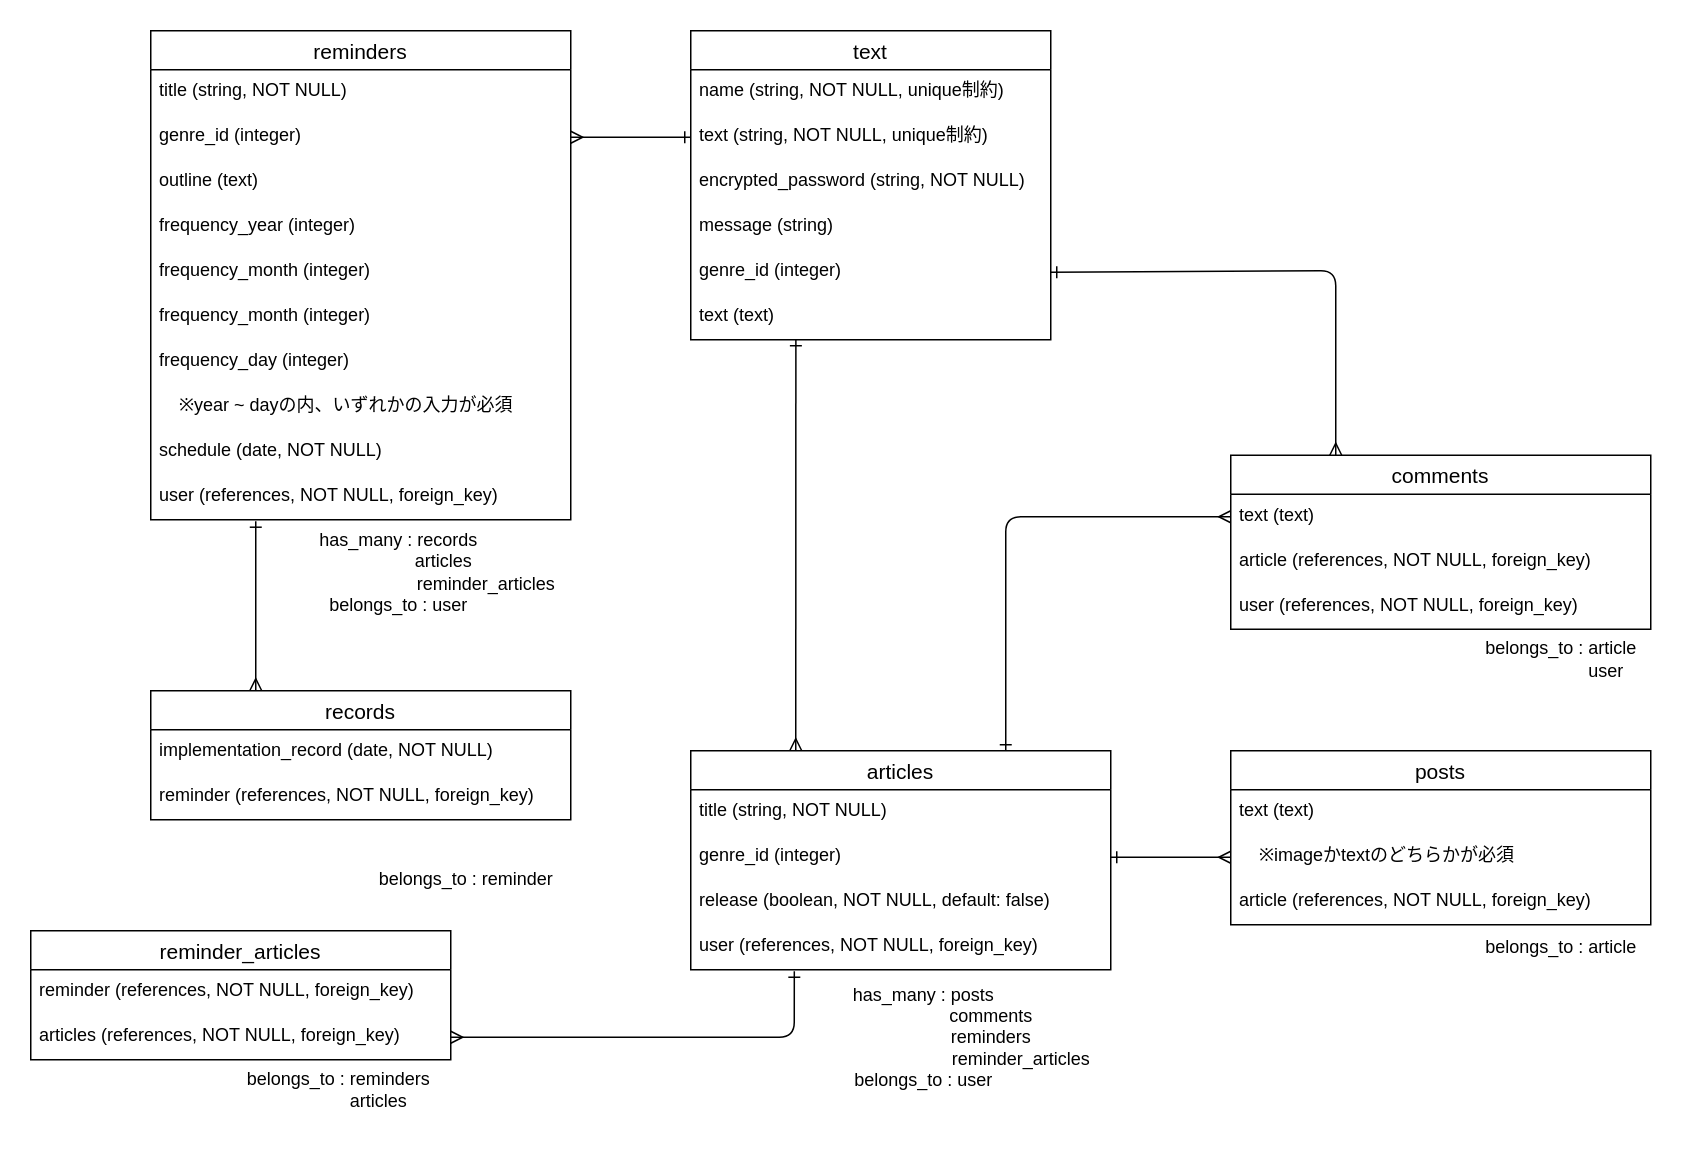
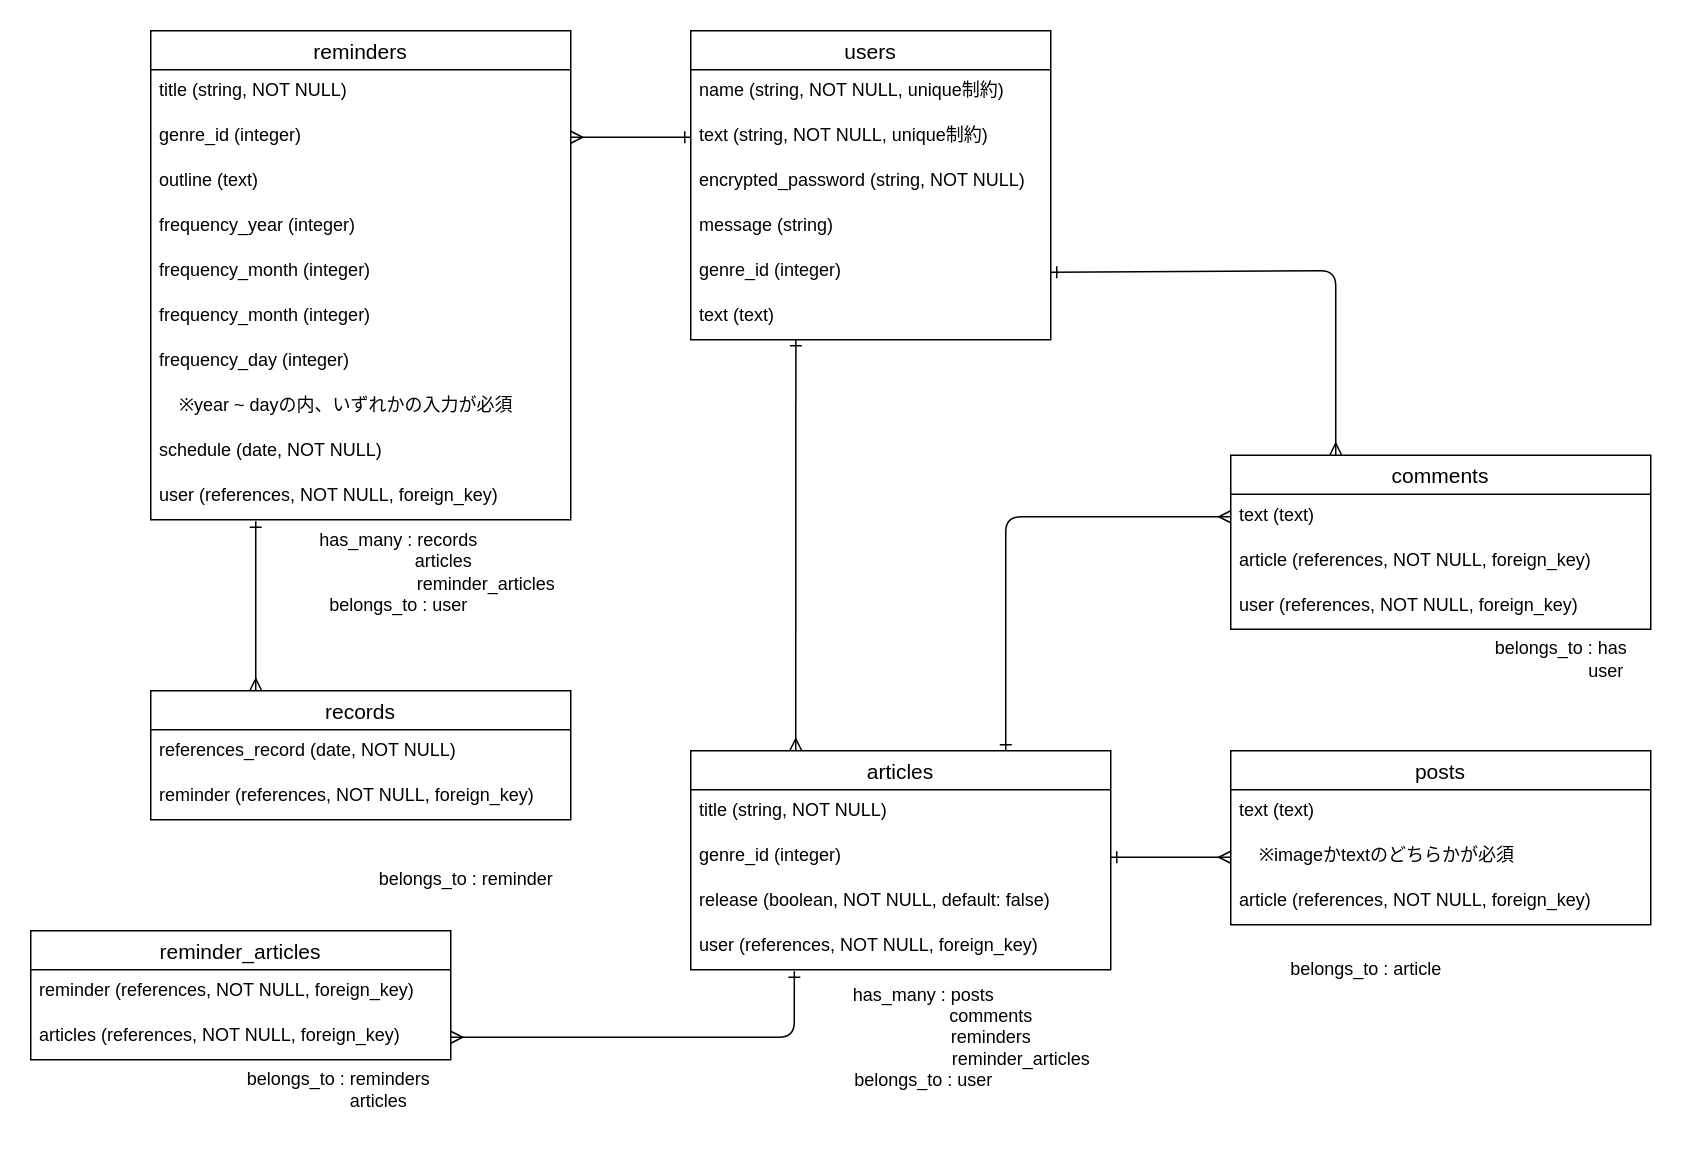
node "text": label "text" -> "users"
node "belongs_to : article user": label "belongs_to : article user" -> "belongs_to : has user"
node "implementation_record (date, NOT NULL)": label "implementation_record (date, NOT NULL)" -> "references_record (date, NOT NULL)"
node "belongs_to : article": moved (1561, 947) -> (1366, 970)
